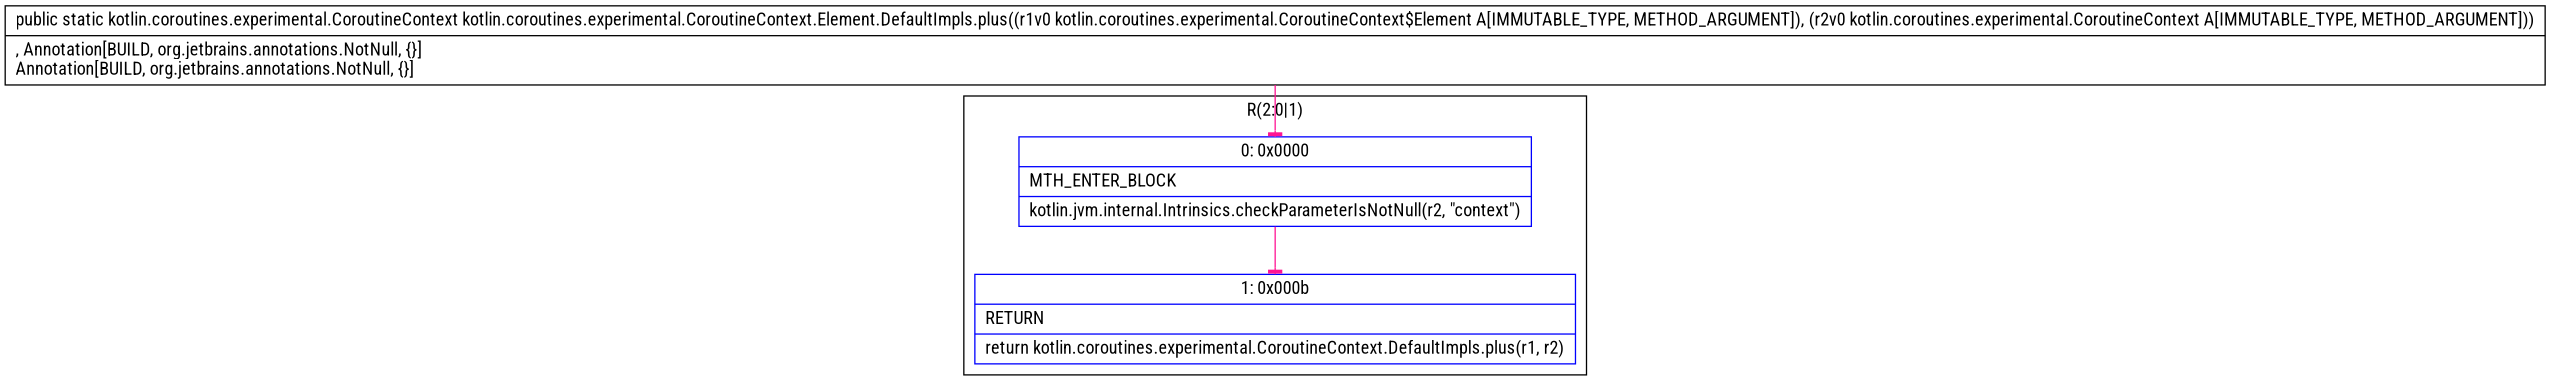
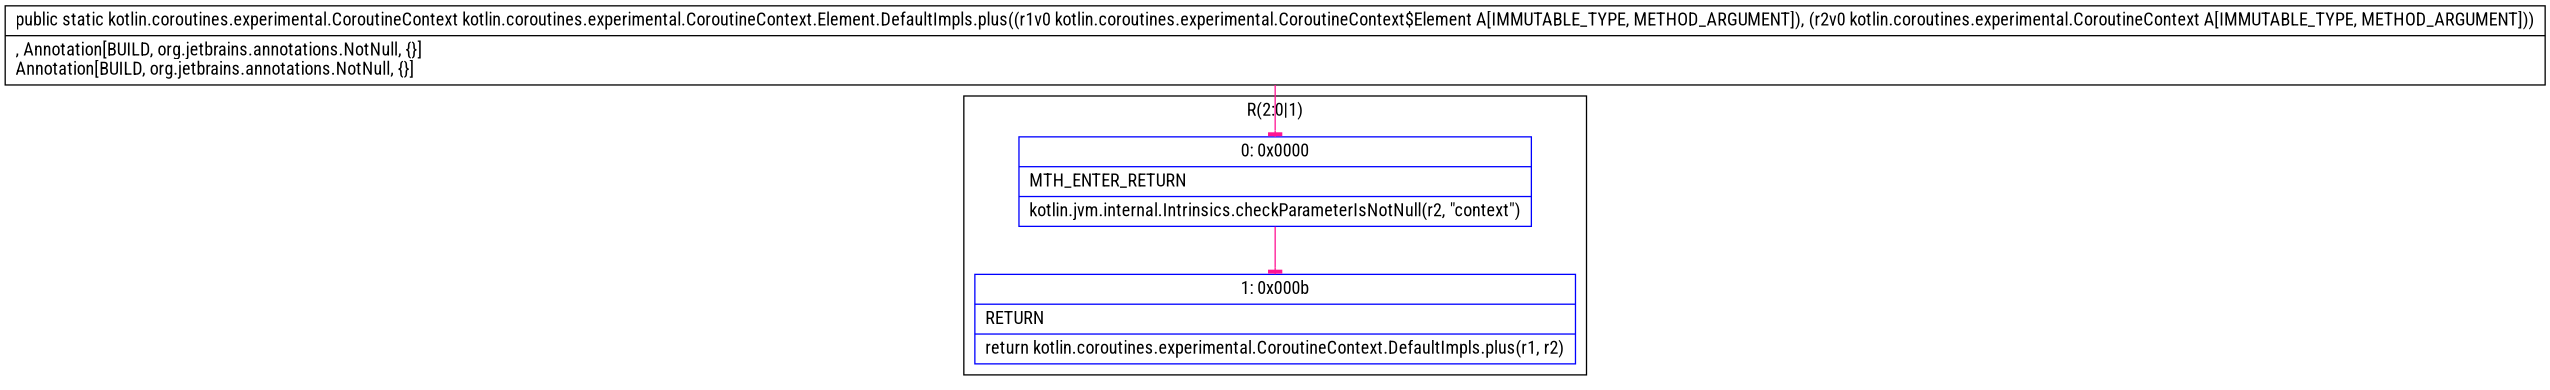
node "0: 0x0000": text "MTH_ENTER_BLOCK" -> "MTH_ENTER_RETURN"
